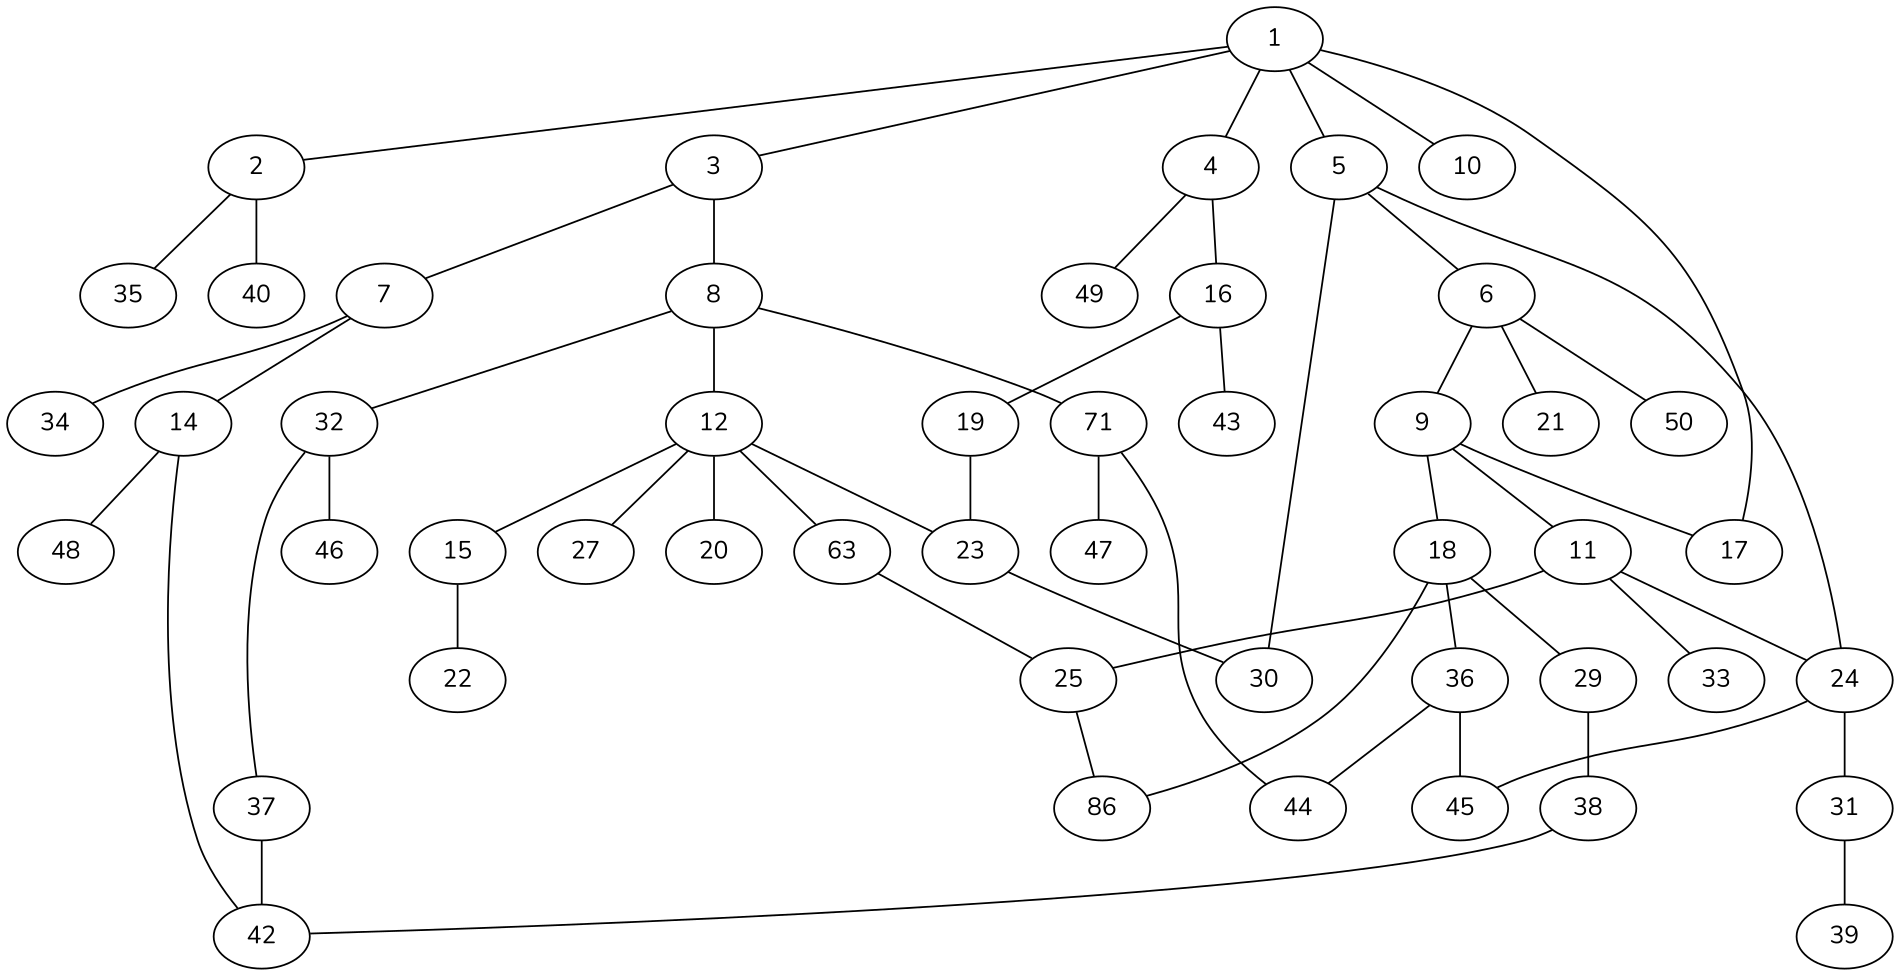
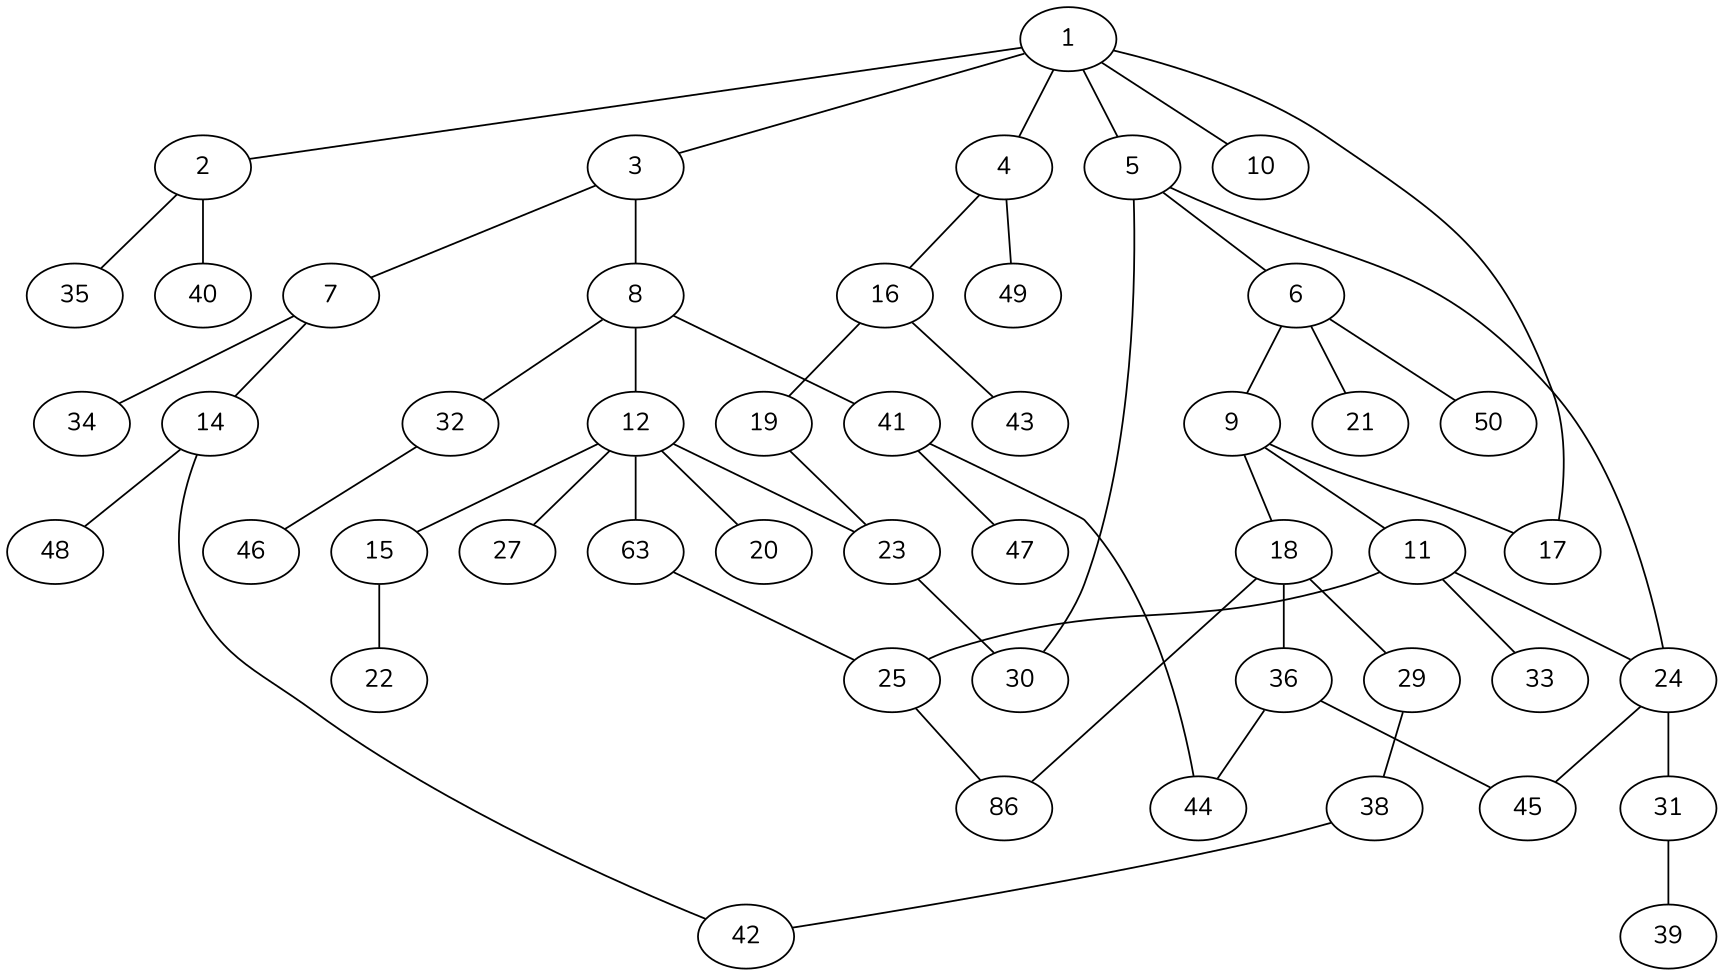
node "71": label "71" -> "41"
node "37": removed
